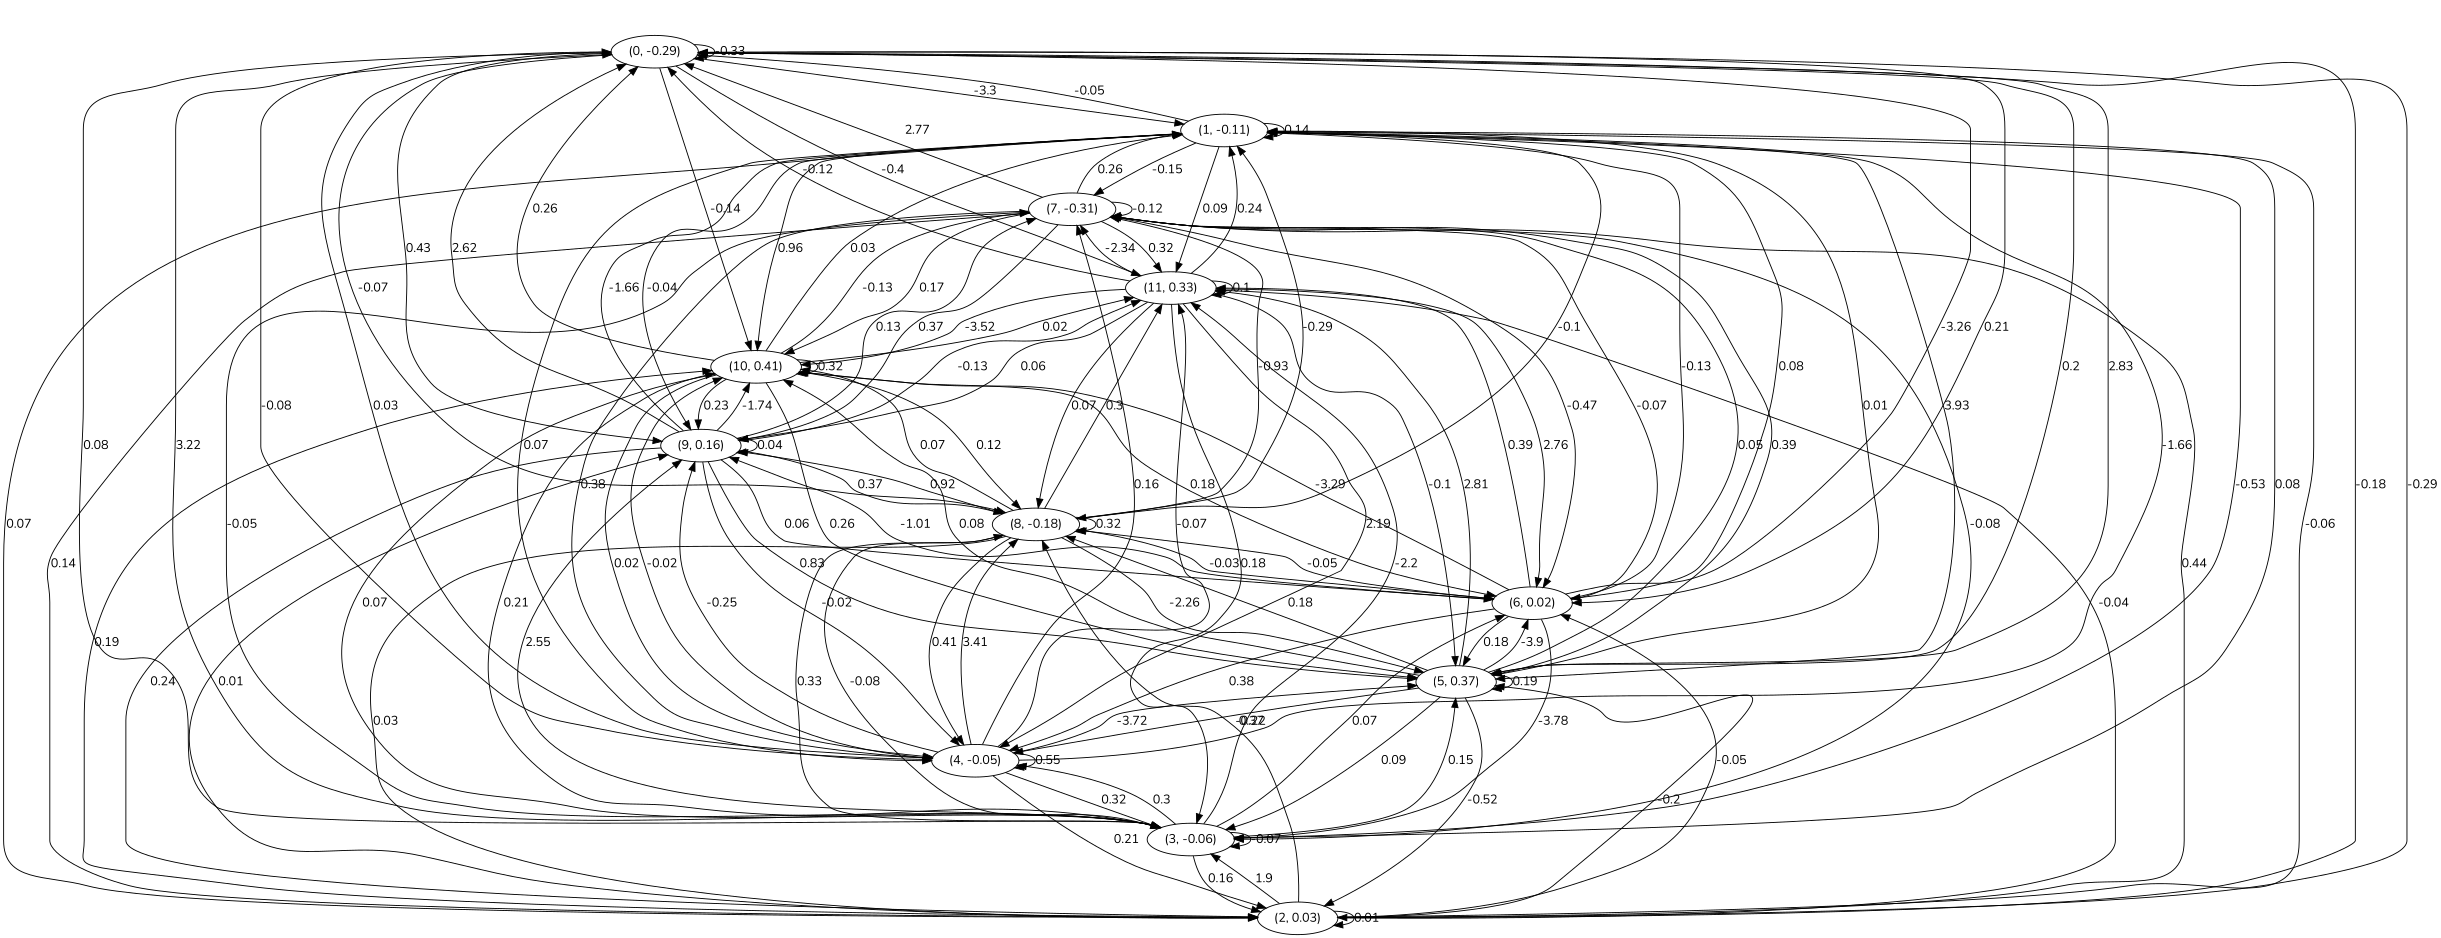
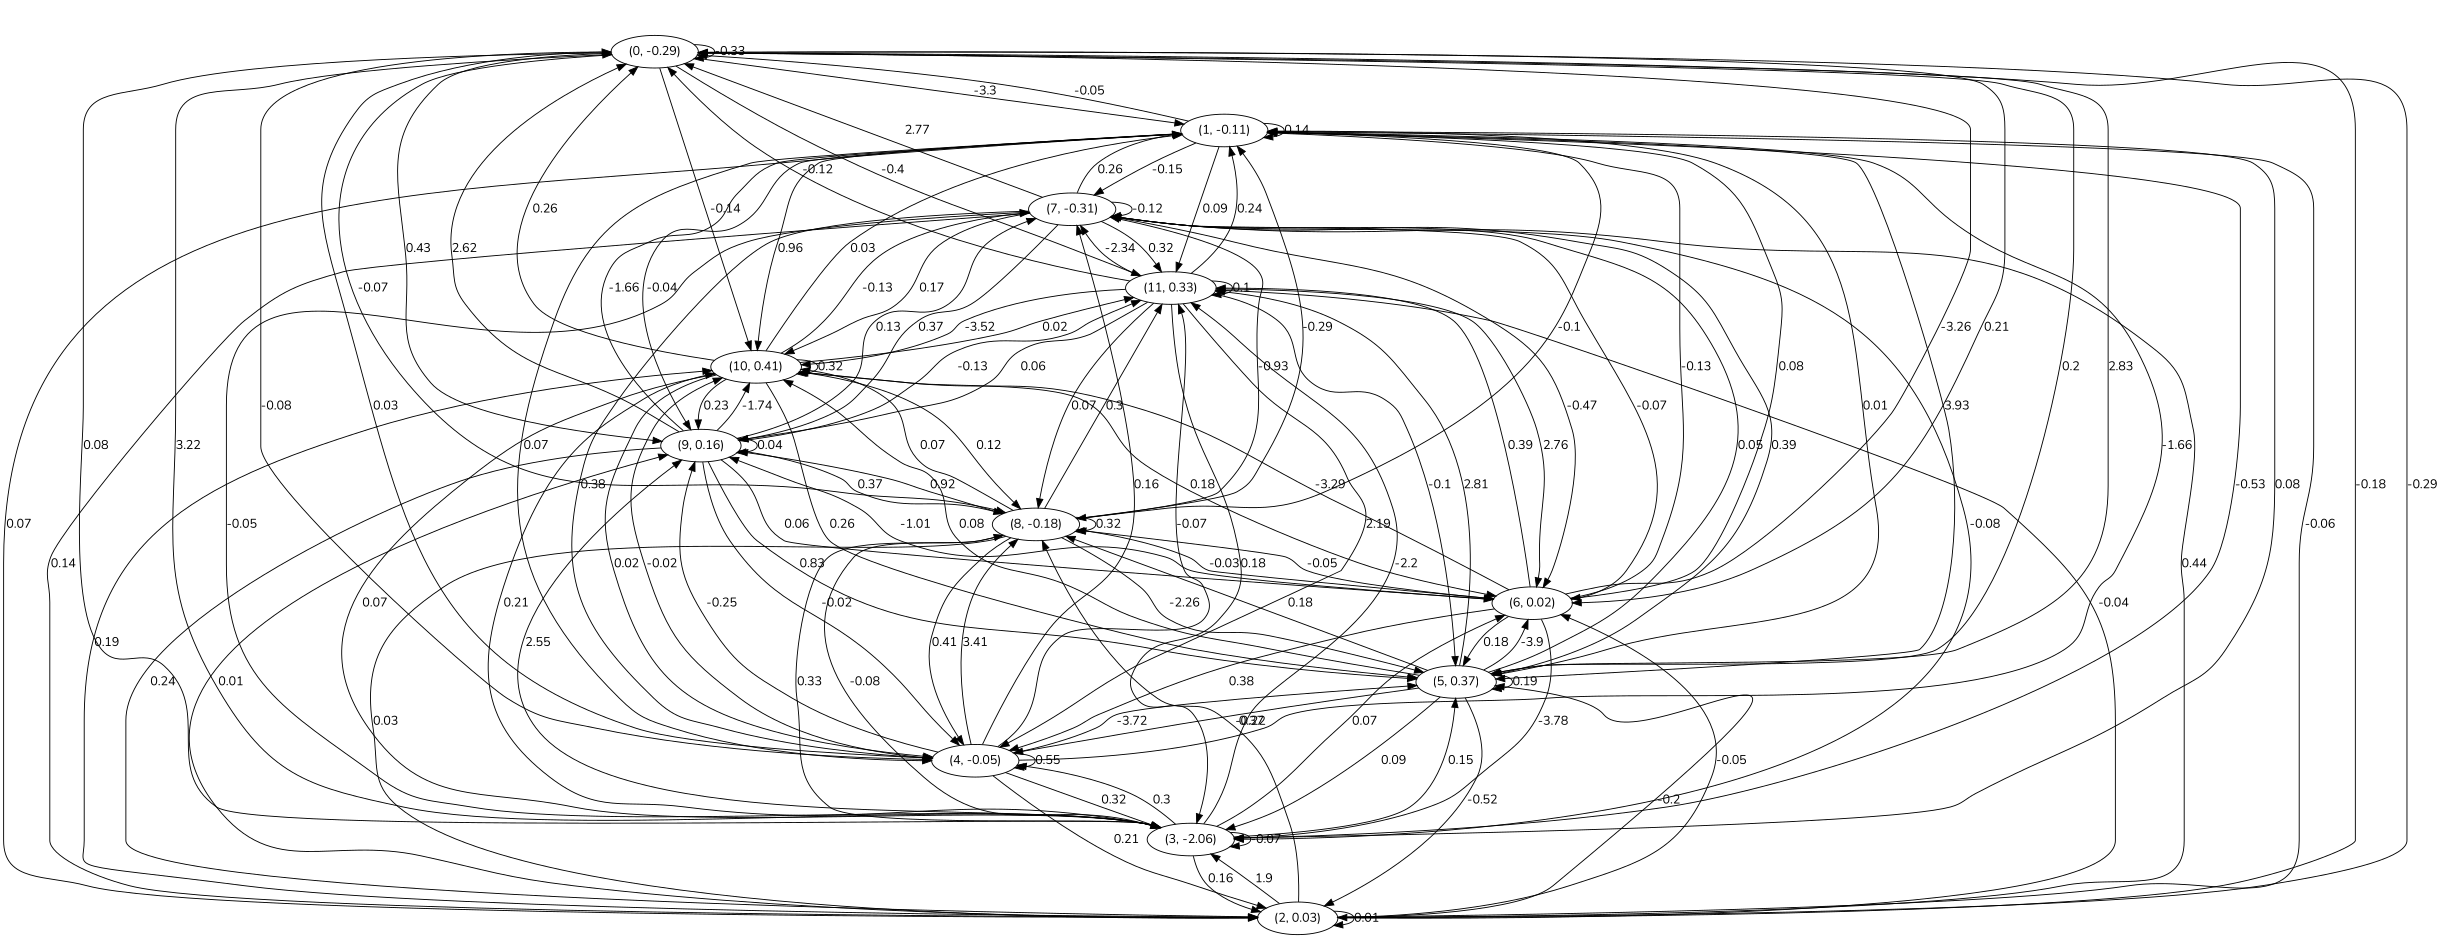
node "(3, -0.06)": label "(3, -0.06)" -> "(3, -2.06)"
